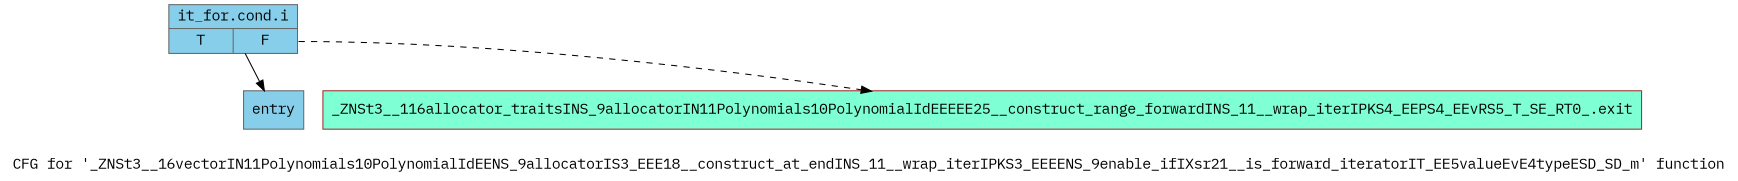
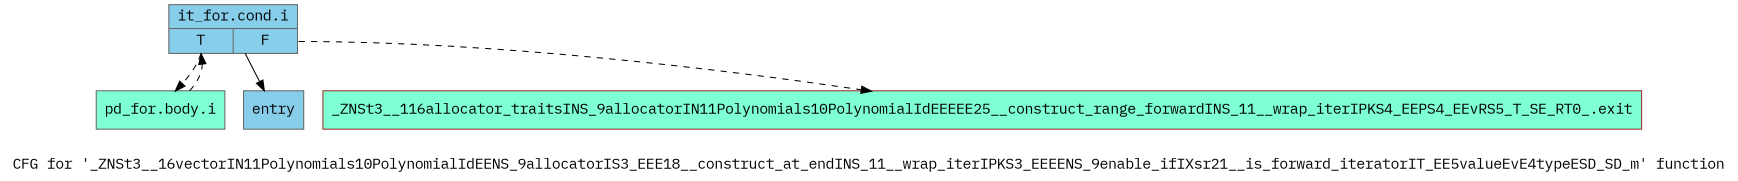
node "pd_for.body.i": added
